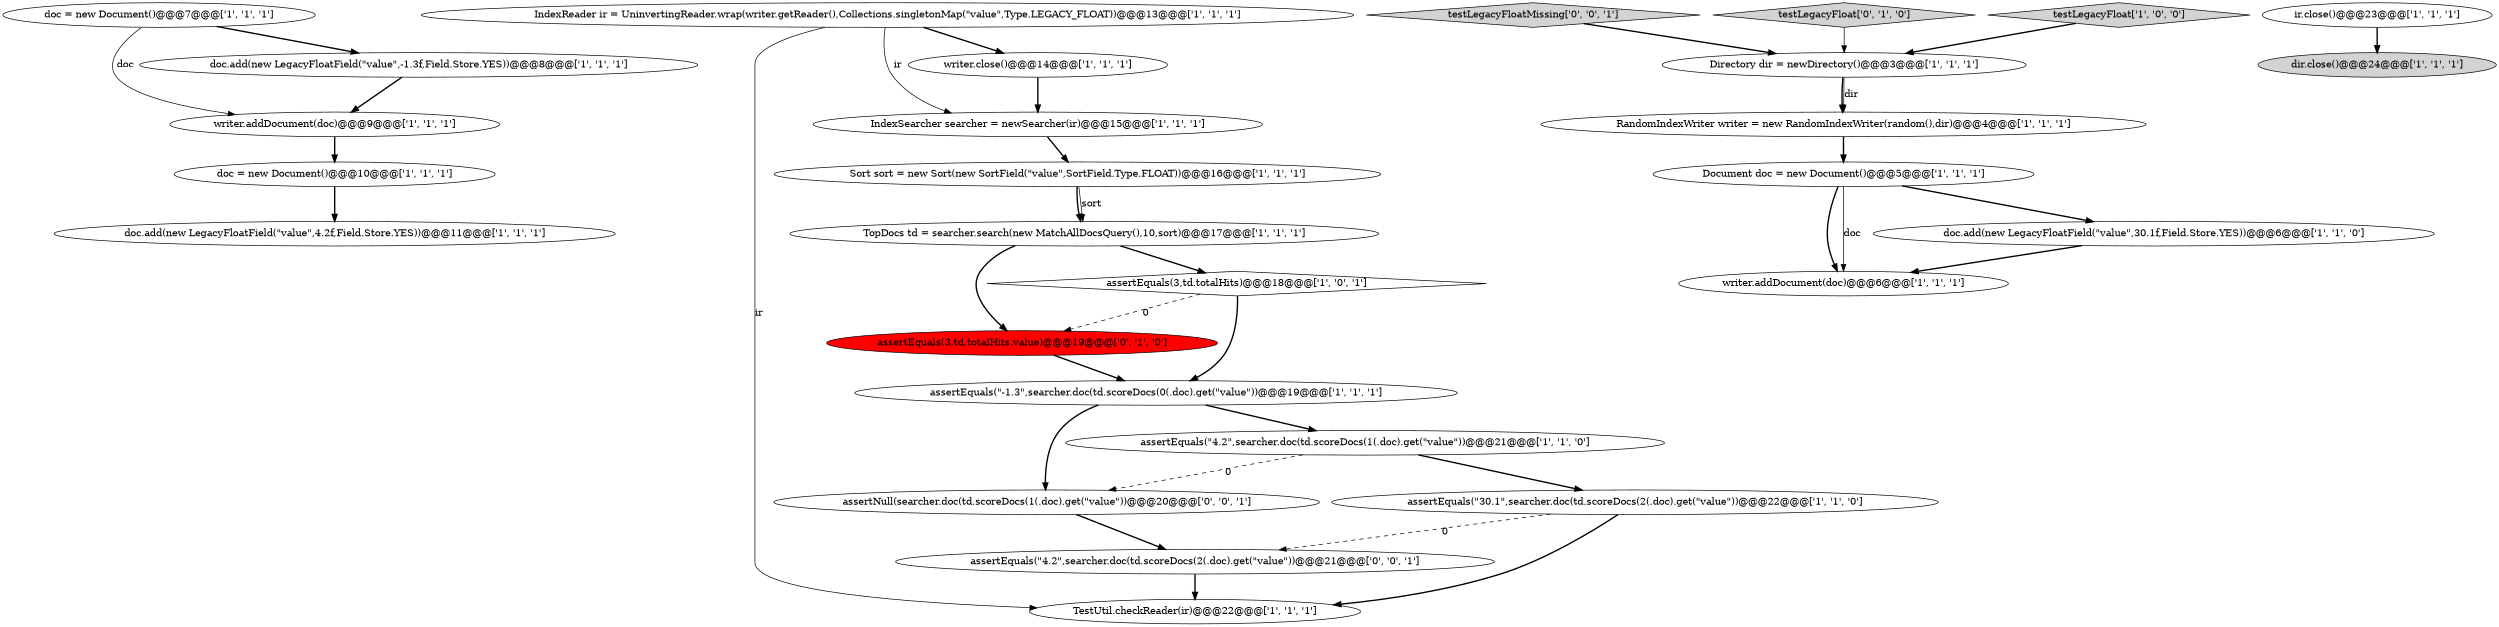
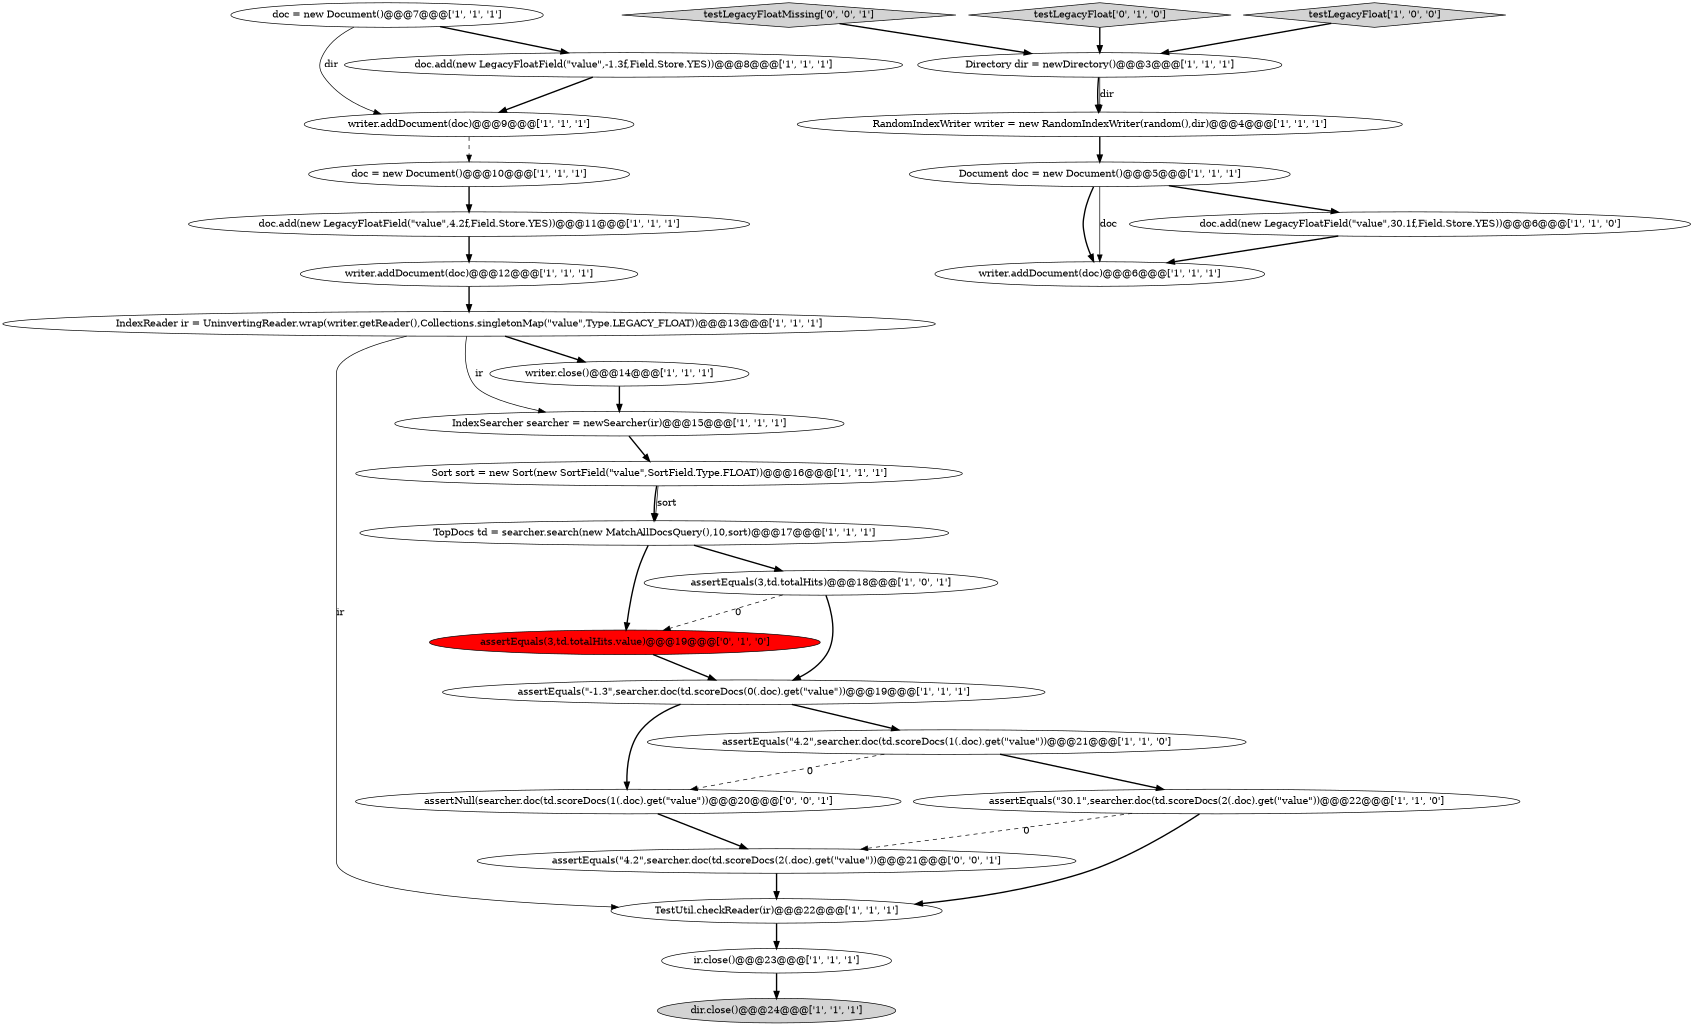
edge "testLegacyFloat['0', '1', '0']" -> "Directory dir = newDirectory()@@@3@@@['1', '1', '1']": style solid -> bold
edge "doc = new Document()@@@7@@@['1', '1', '1']" -> "writer.addDocument(doc)@@@9@@@['1', '1', '1']": label "doc" -> "dir"
edge "writer.addDocument(doc)@@@9@@@['1', '1', '1']" -> "doc = new Document()@@@10@@@['1', '1', '1']": style bold -> dashed
node "writer.addDocument(doc)@@@12@@@['1', '1', '1']": added
node "assertEquals(3,td.totalHits)@@@18@@@['1', '0', '1']": shape diamond -> ellipse
edge "TestUtil.checkReader(ir)@@@22@@@['1', '1', '1']" -> "ir.close()@@@23@@@['1', '1', '1']": added
